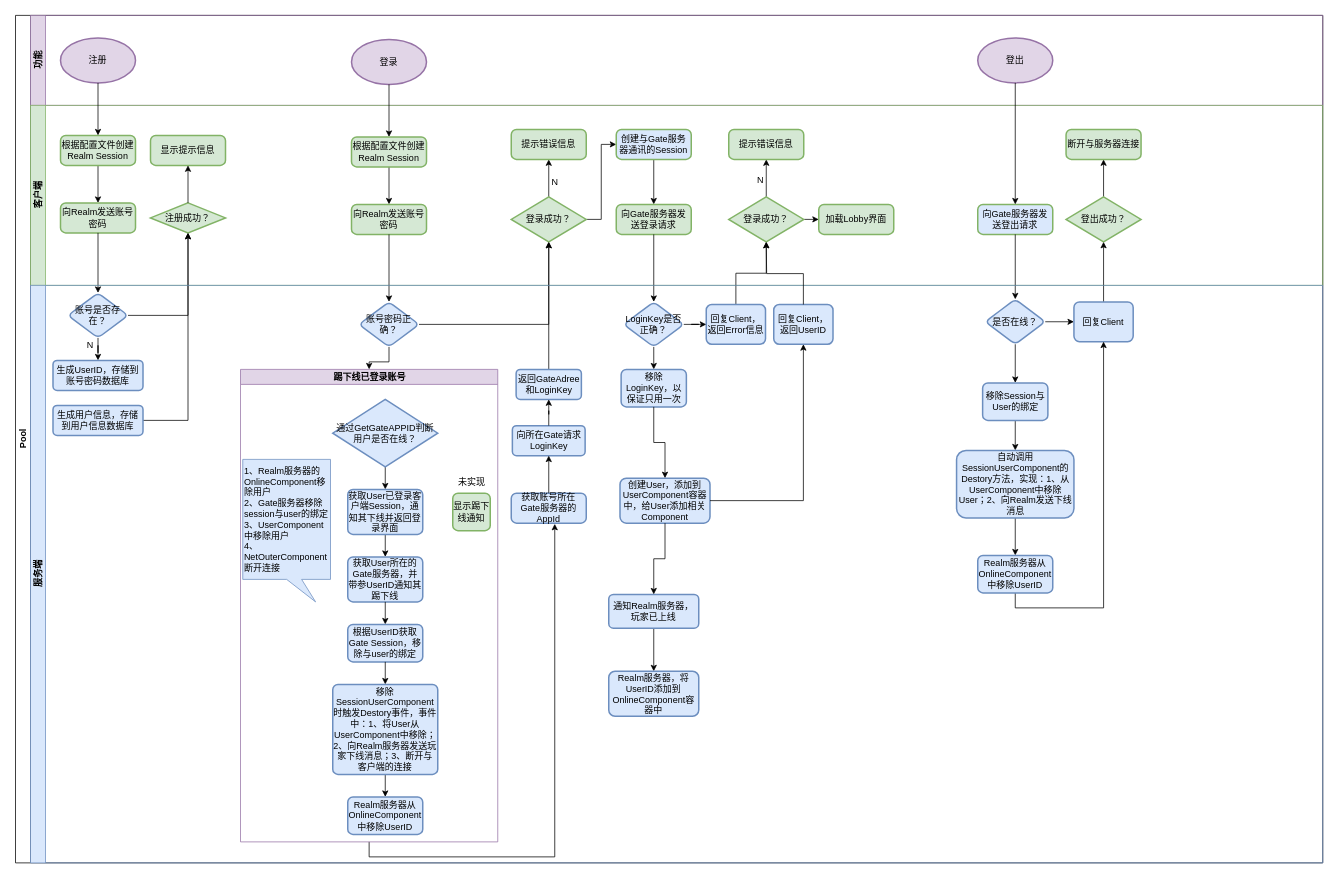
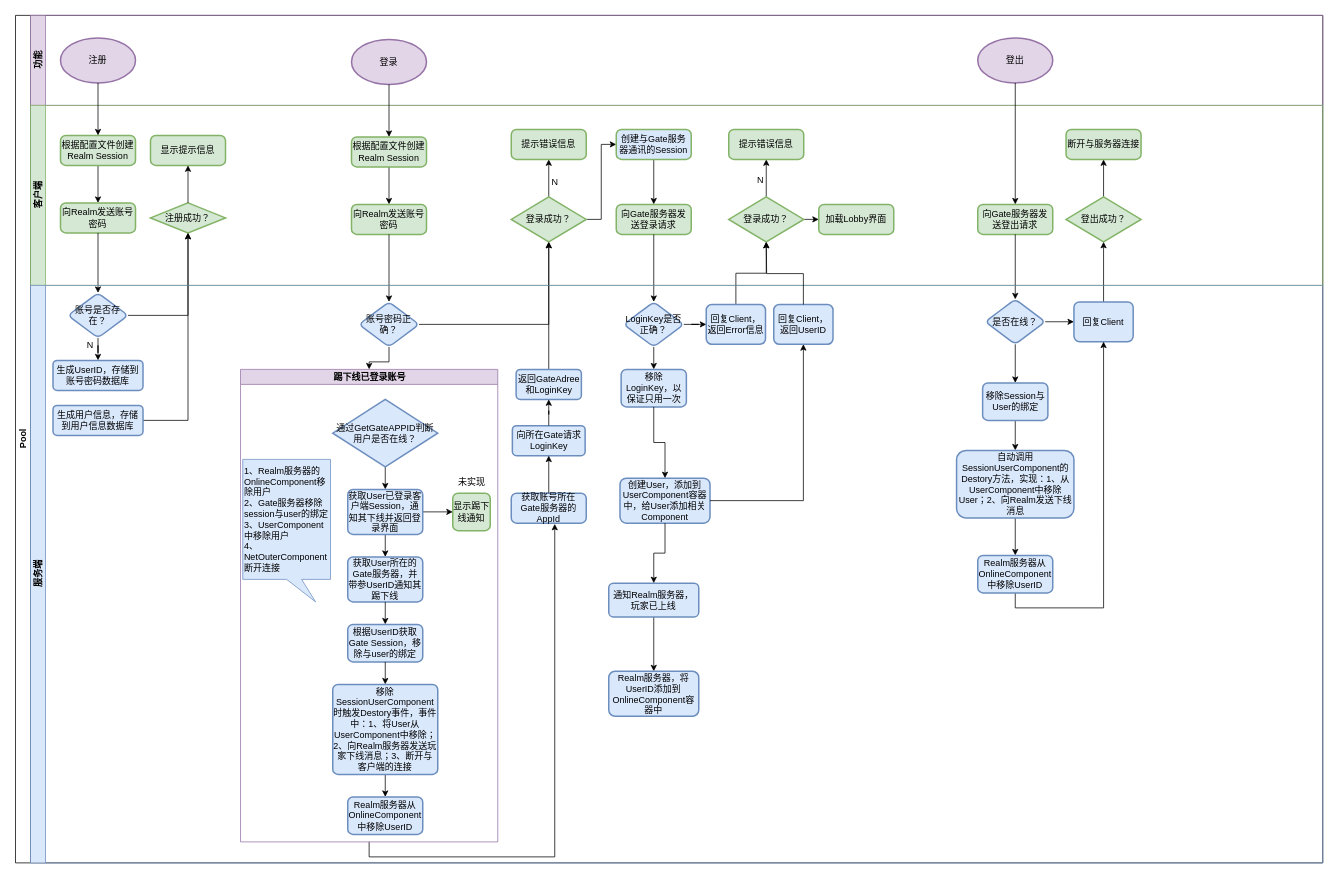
node "向Gate服务器发送登出请求": fillcolor #dae8fc -> #d5e8d4
edge "获取User已登录客户端Session，通知其下线并返回登录界面" -> "显示踢下线通知": added
node "通知Realm服务器，玩家已上线": moved (654, 611) -> (654, 600)
